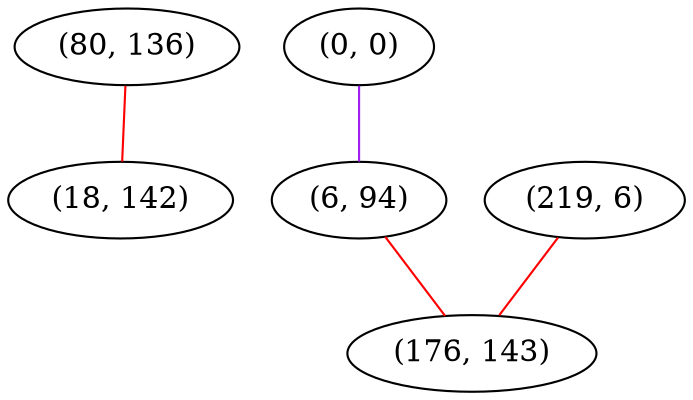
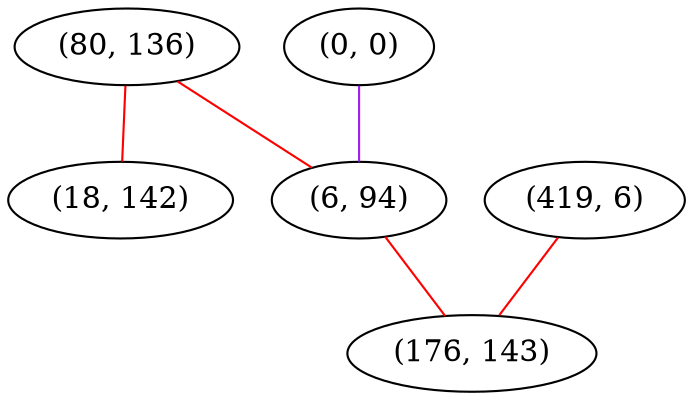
edge "(80, 136)" -- "(6, 94)": added
node "(219, 6)": label "(219, 6)" -> "(419, 6)"
